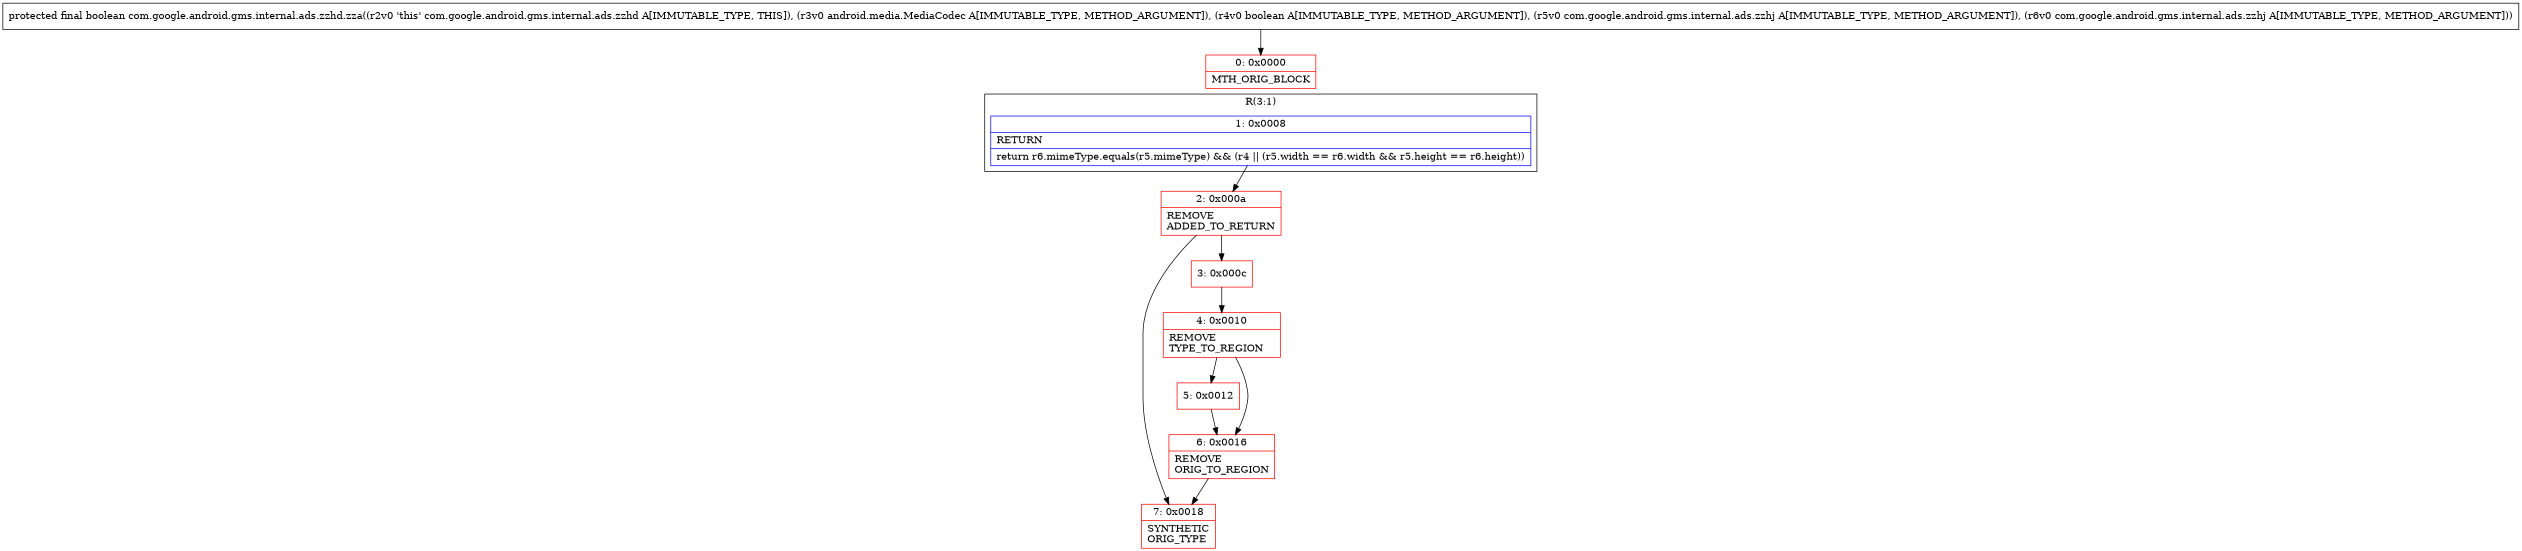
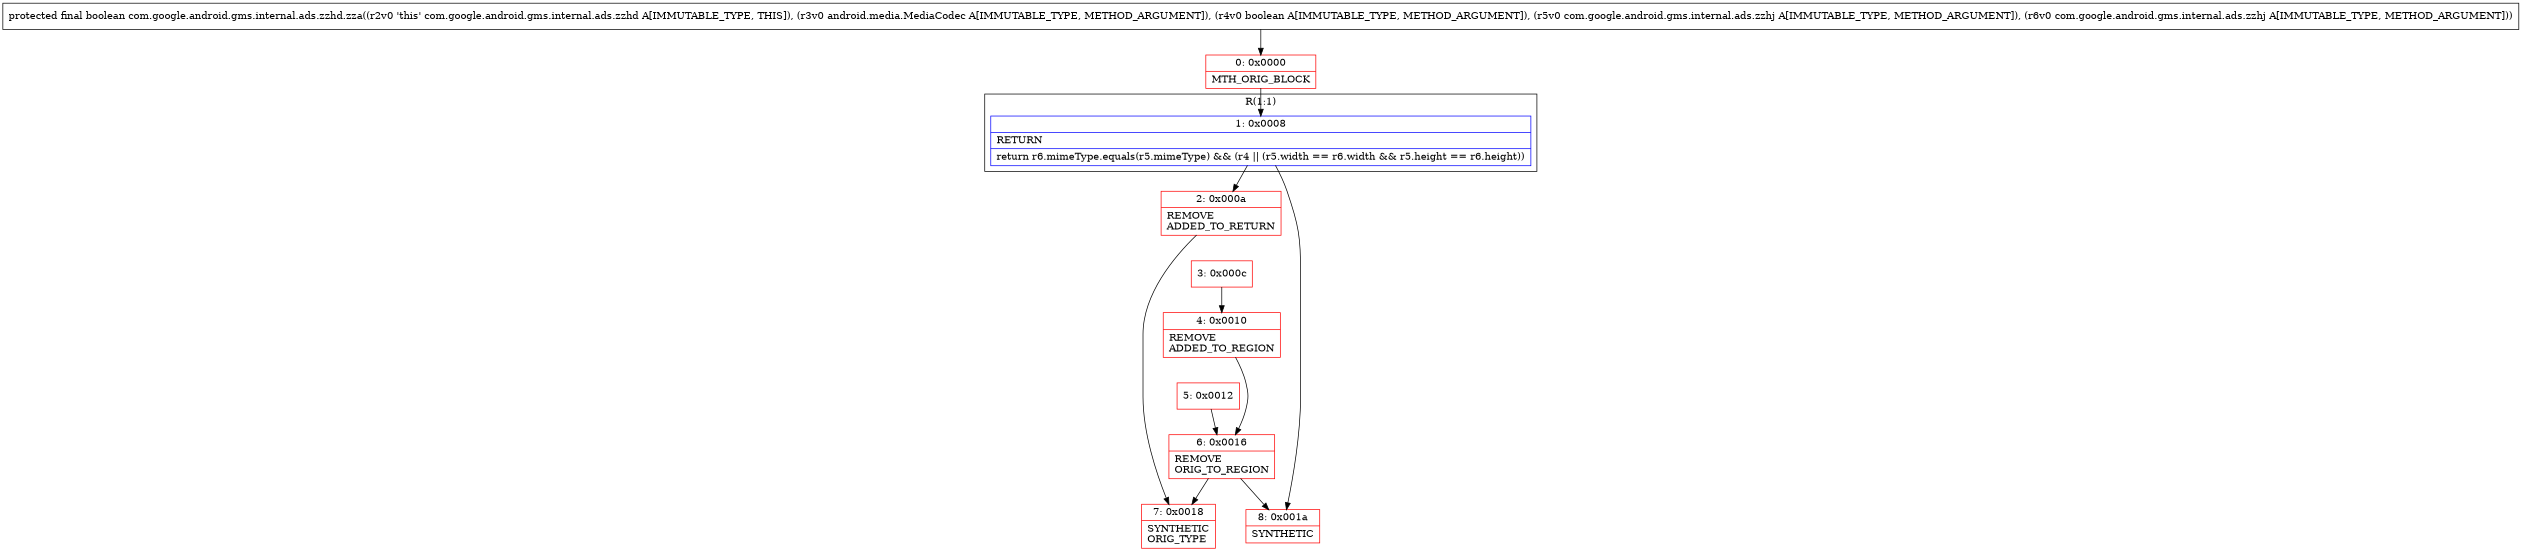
edge "0: 0x0000" -> "1: 0x0008": added
cluster "R(3:1)": label "R(3:1)" -> "R(1:1)"
edge "2: 0x000a" -> "3: 0x000c": removed
node "4: 0x0010": text "TYPE_TO_REGION" -> "ADDED_TO_REGION"
edge "4: 0x0010" -> "5: 0x0012": removed
node "8: 0x001a": added
